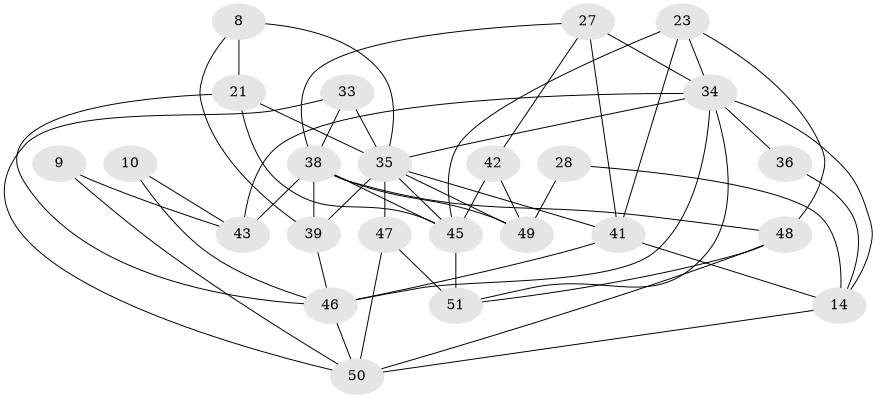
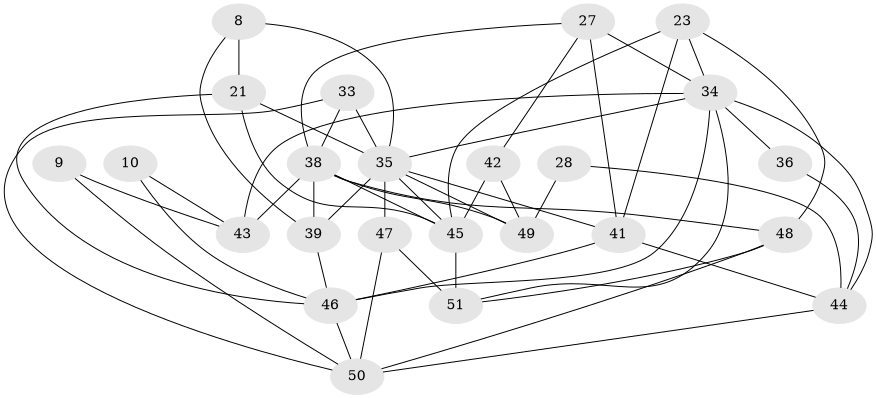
node "14": label "14" -> "44"
